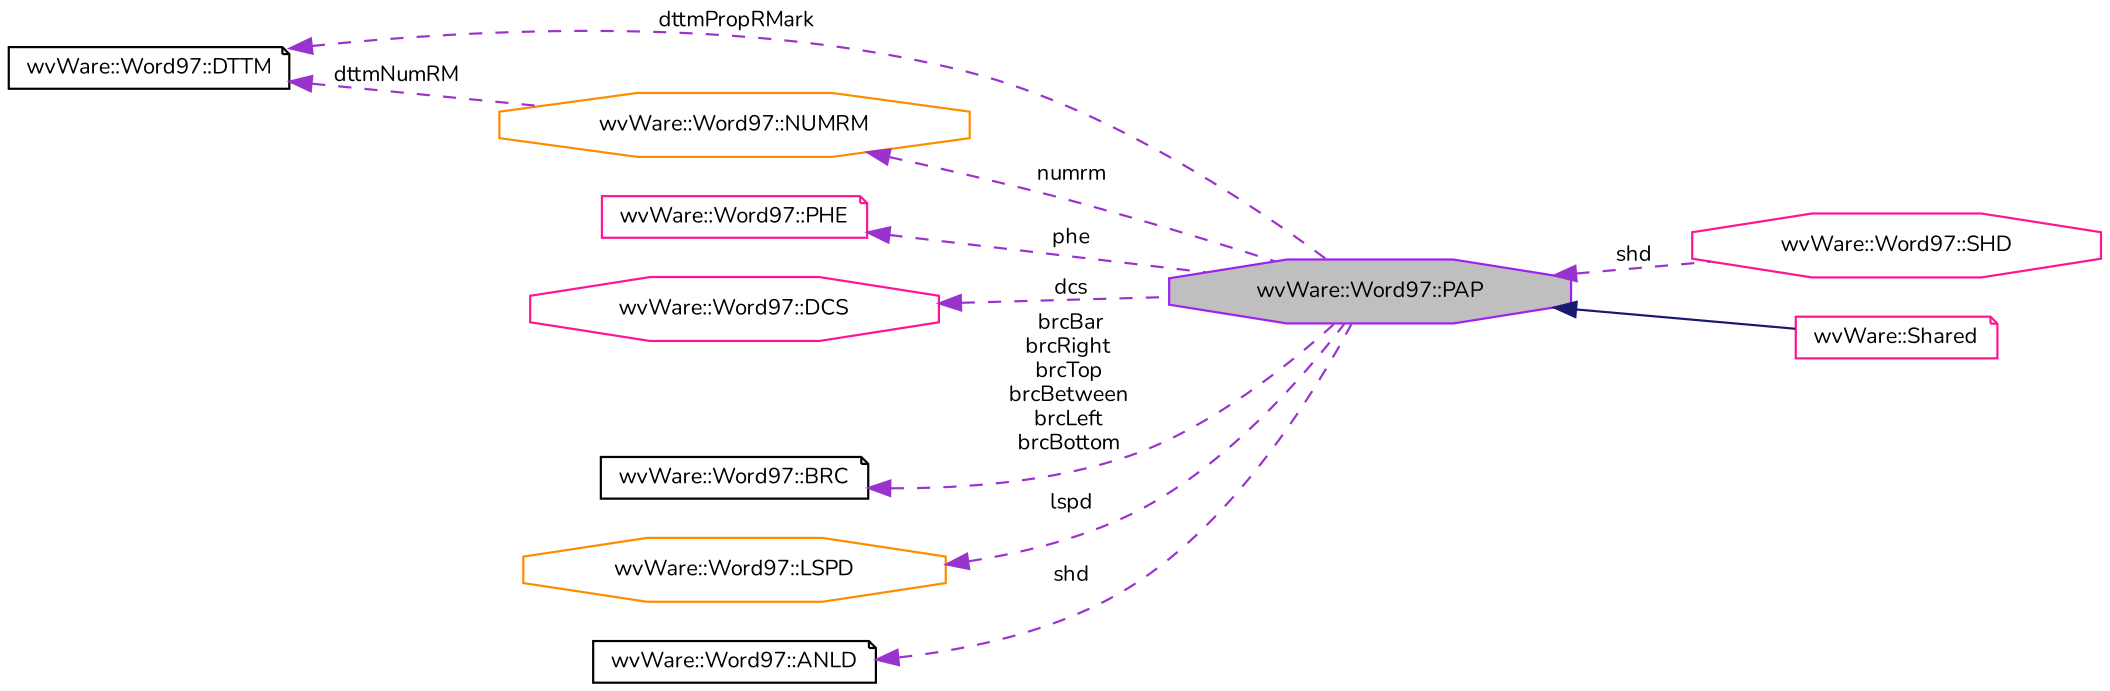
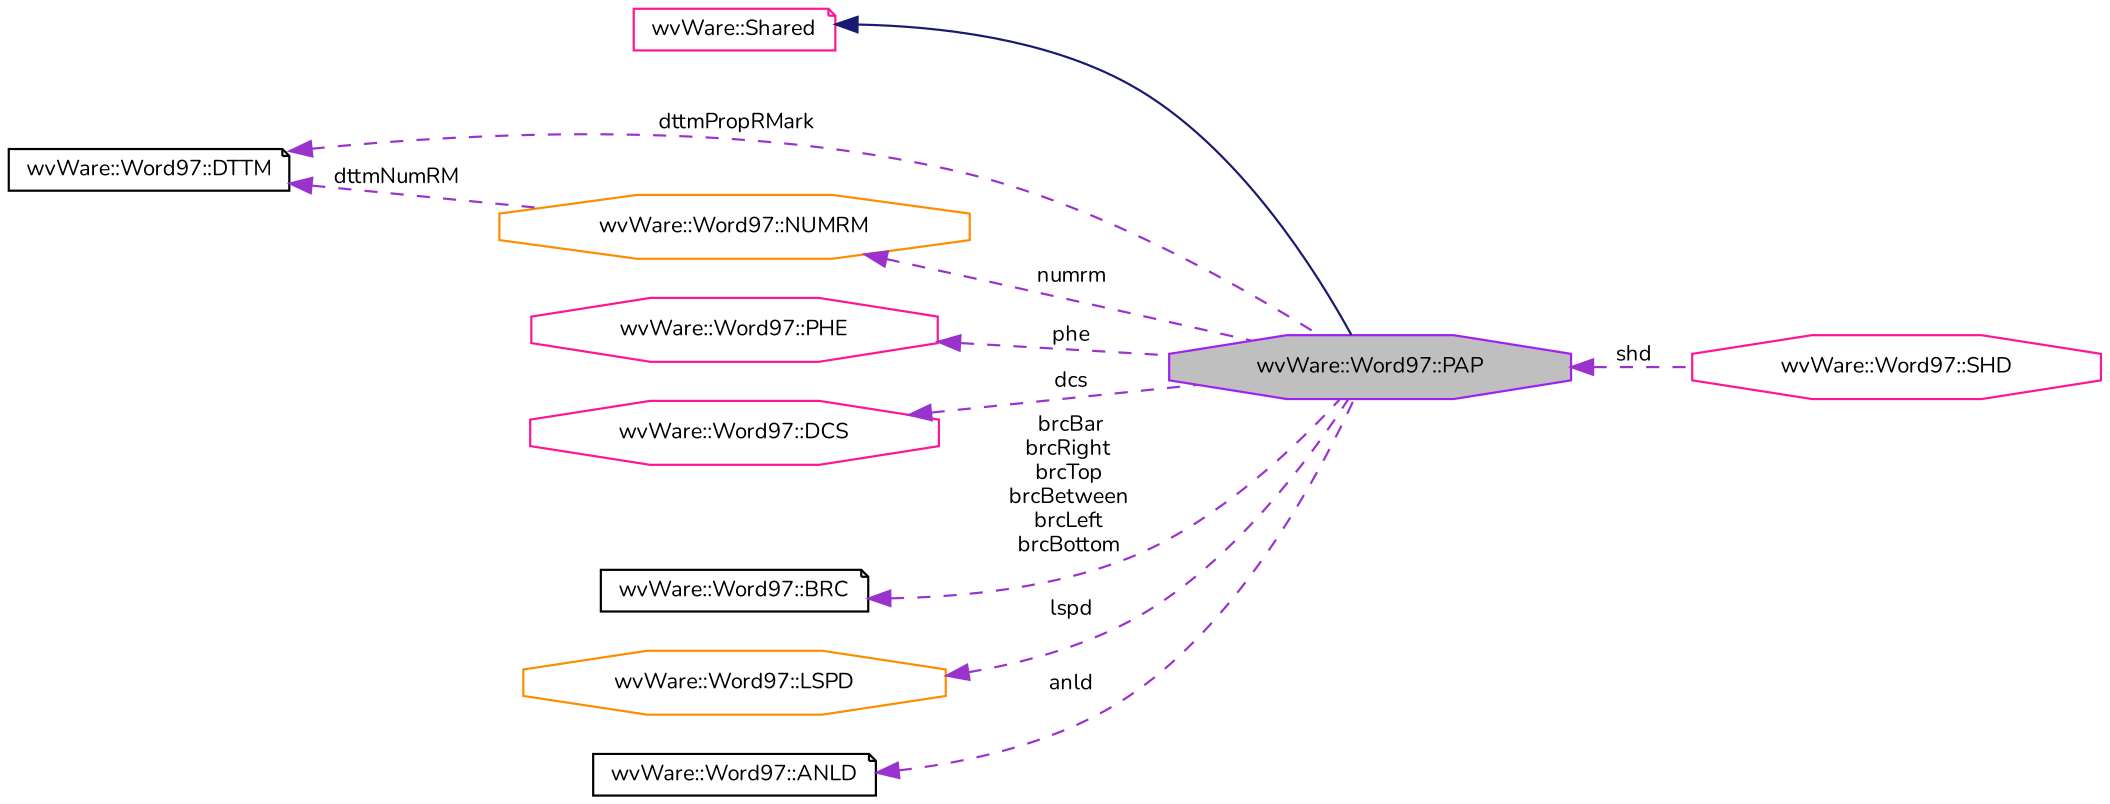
node "wvWare::Word97::PHE": shape note -> octagon
edge "wvWare::Shared" -> "wvWare::Word97::PAP": reversed
edge "wvWare::Word97::PAP" -> "wvWare::Word97::ANLD": label " shd" -> " anld"
